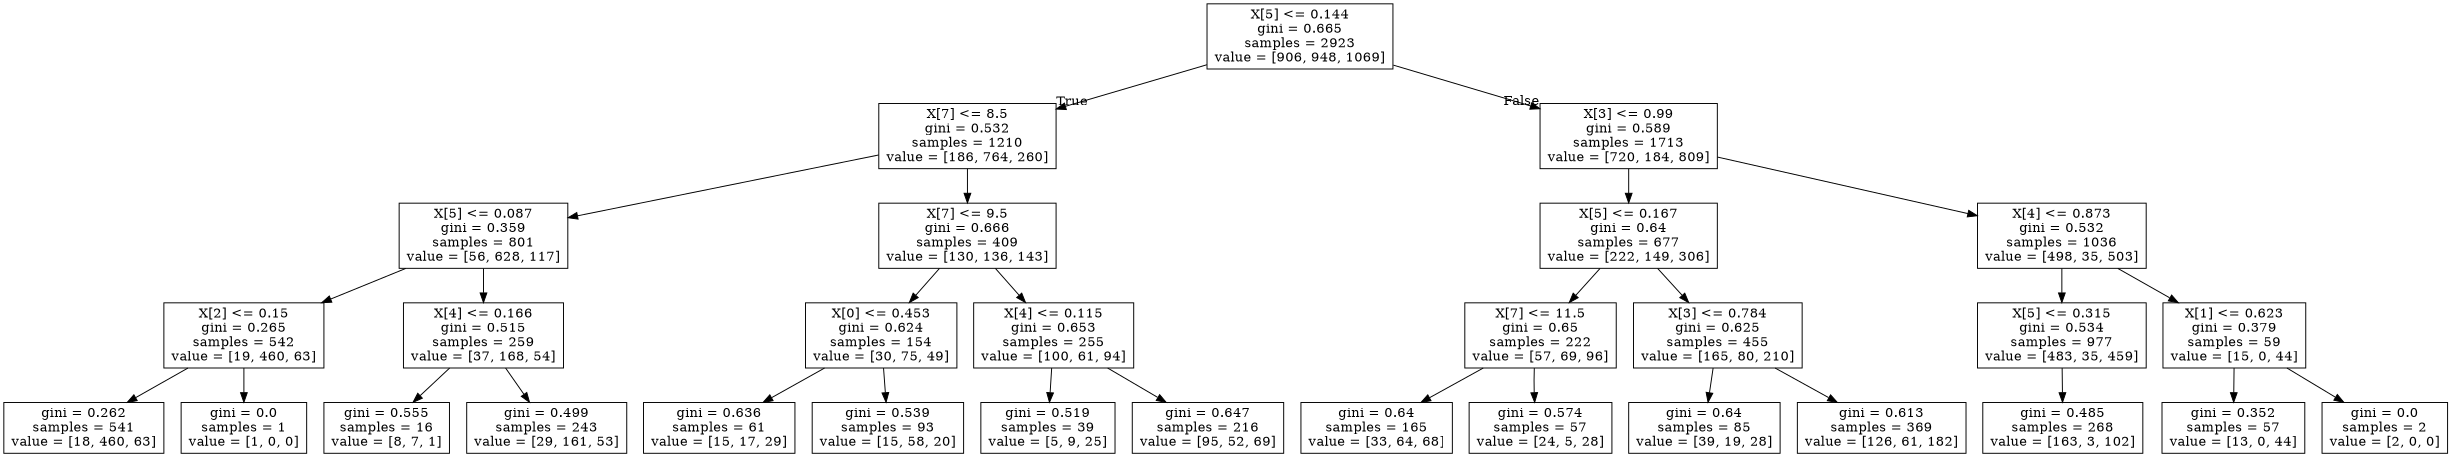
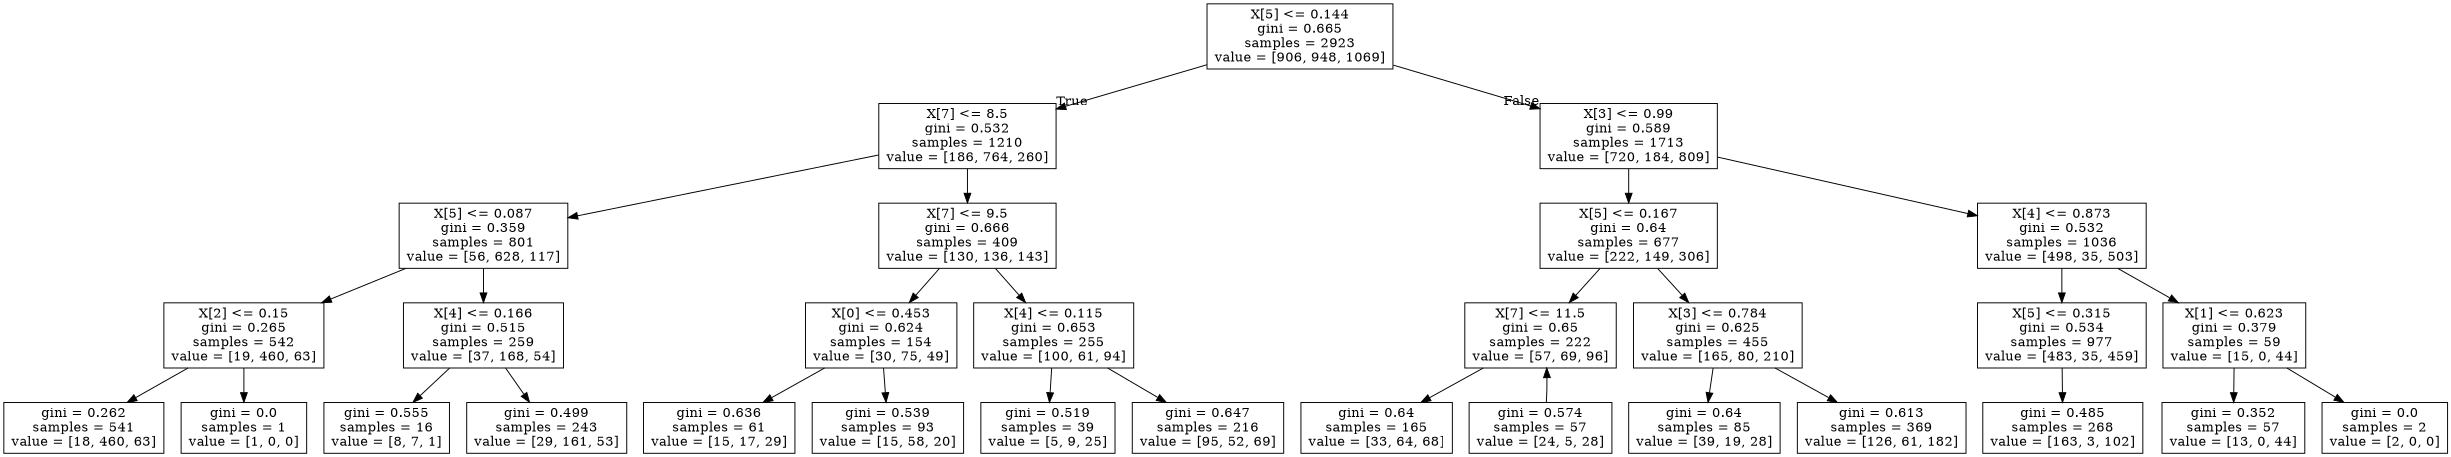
edge "X[7] <= 11.5 gini = 0.65 samples = 222 value = [57, 69, 96]" -> "gini = 0.574 samples = 57 value = [24, 5, 28]": reversed
